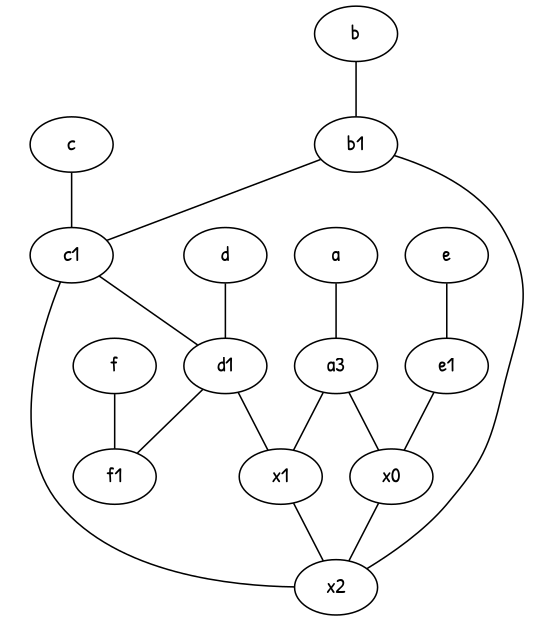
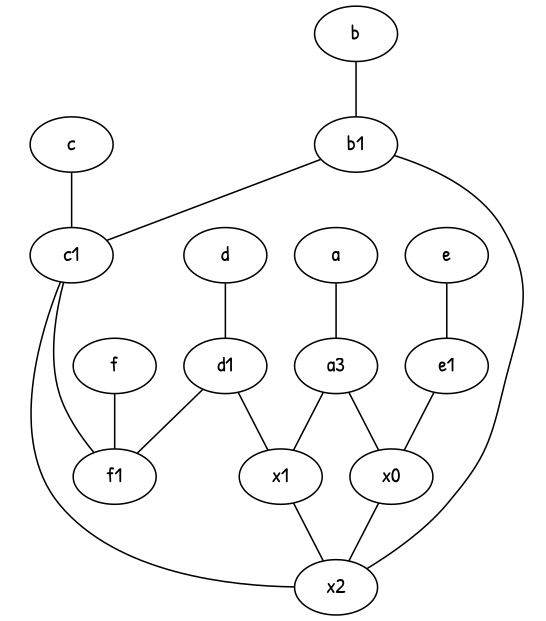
edge "c1" -- "d1": now "c1" -- "f1"
